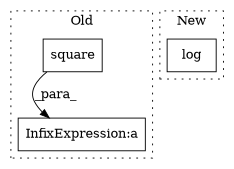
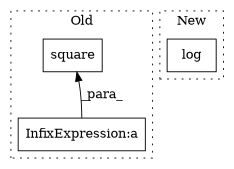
edge "square" -> "InfixExpression:a": reversed
